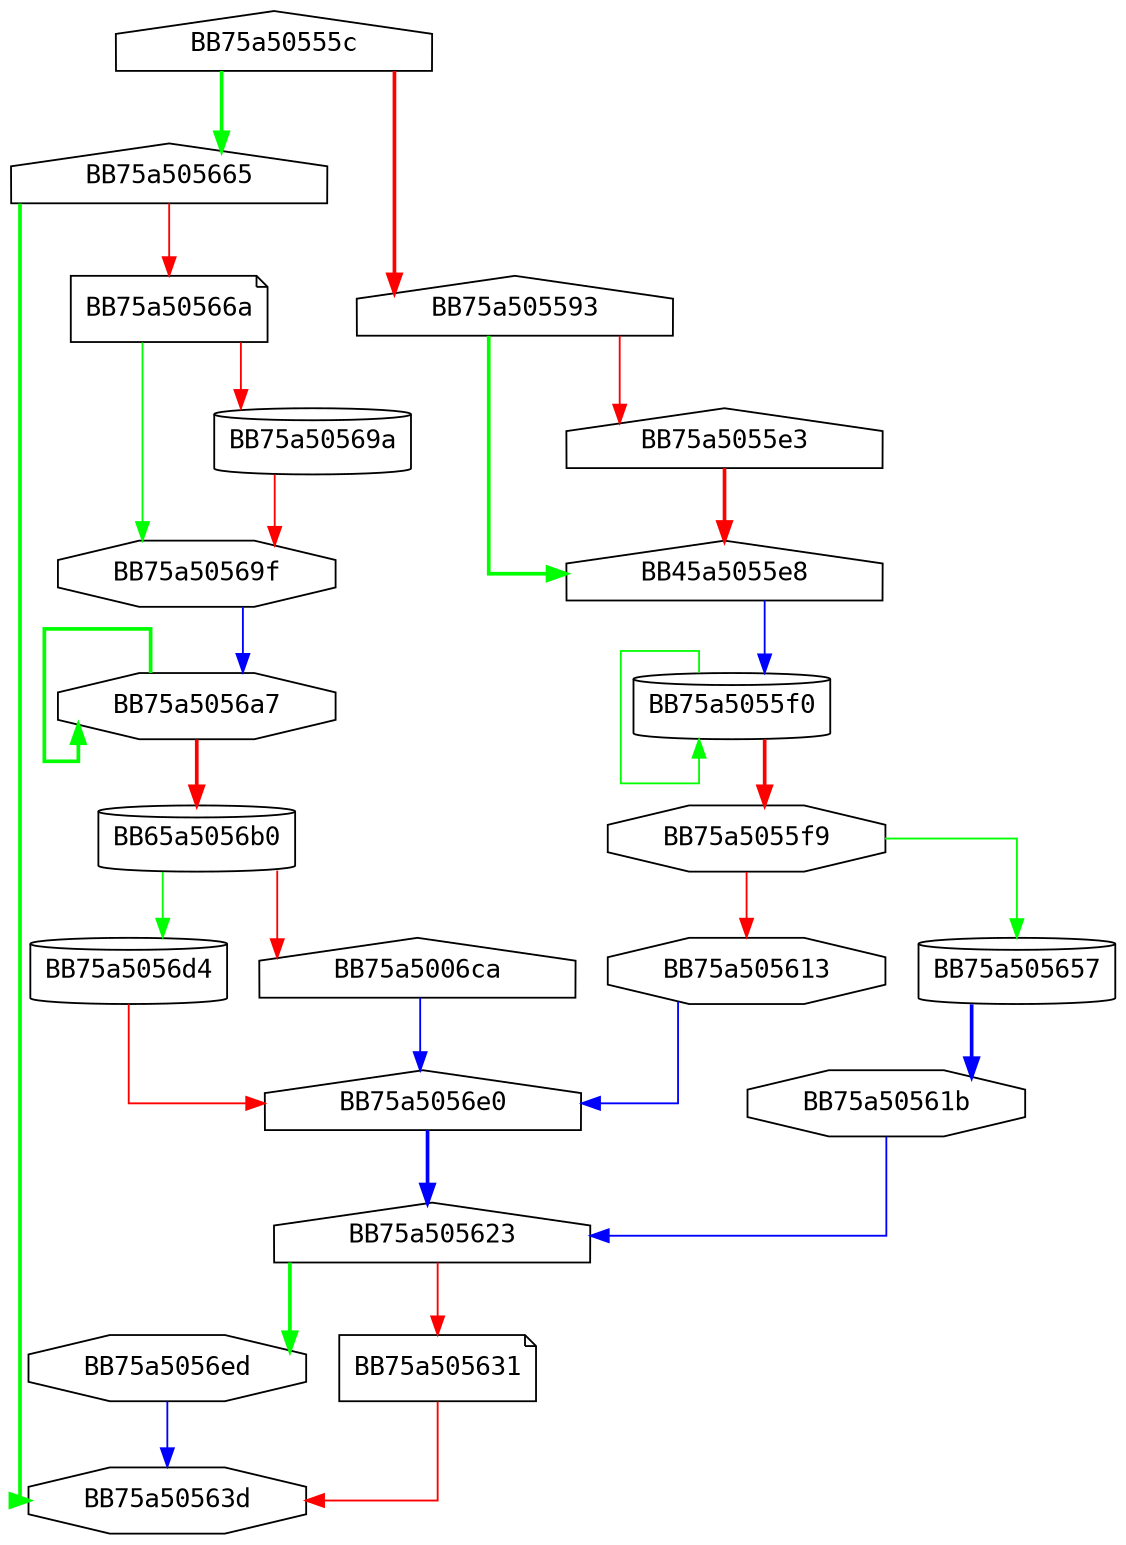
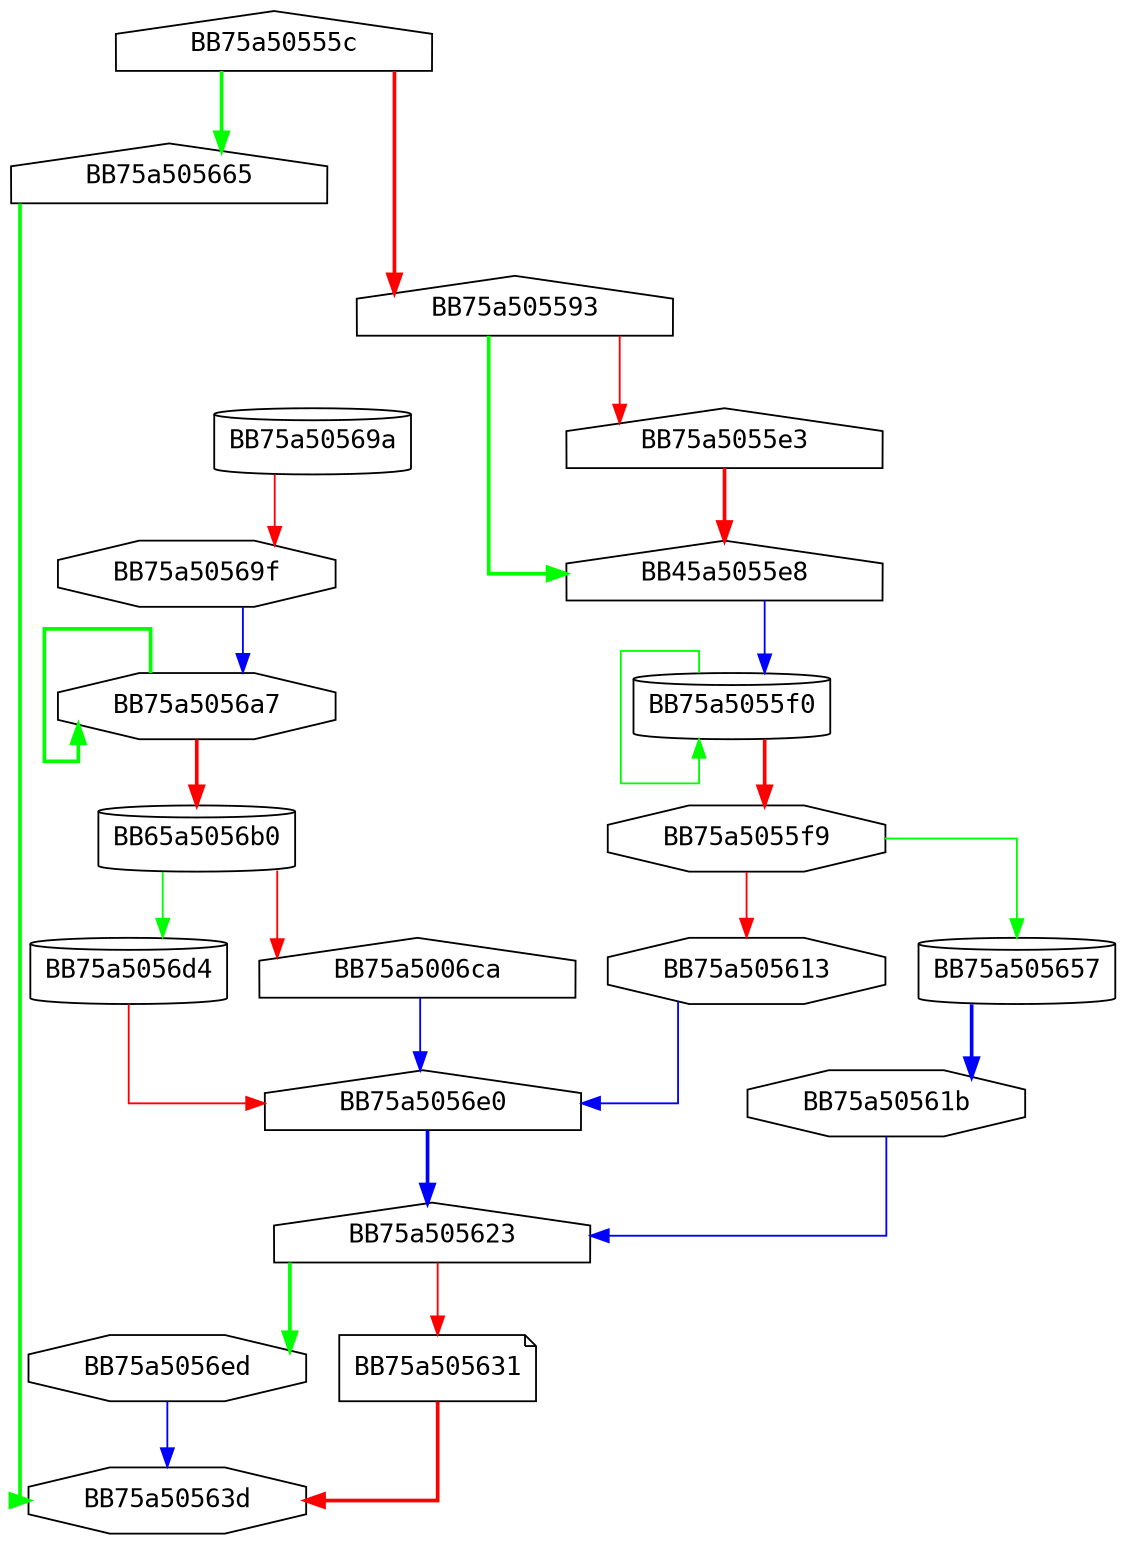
node "BB75a50566a": removed
edge "BB75a505631" -> "BB75a50563d": style solid -> bold
